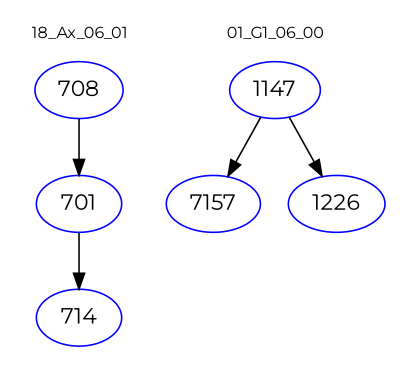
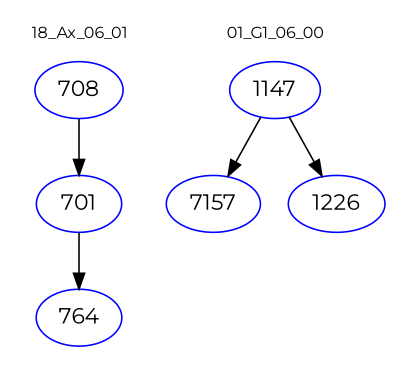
node "714": label "714" -> "764"
